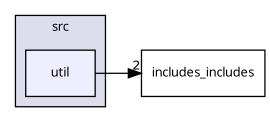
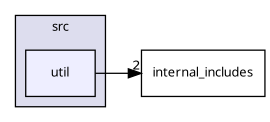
node "includes_includes": label "includes_includes" -> "internal_includes"
